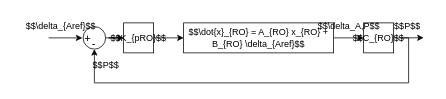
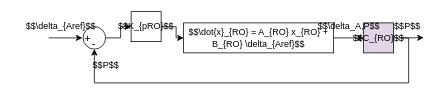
node "$$K_{pRO}$$": moved (138, 38) -> (146, 27)
node "$$C_{RO}$$": fillcolor #ffffff -> #e1d5e7
